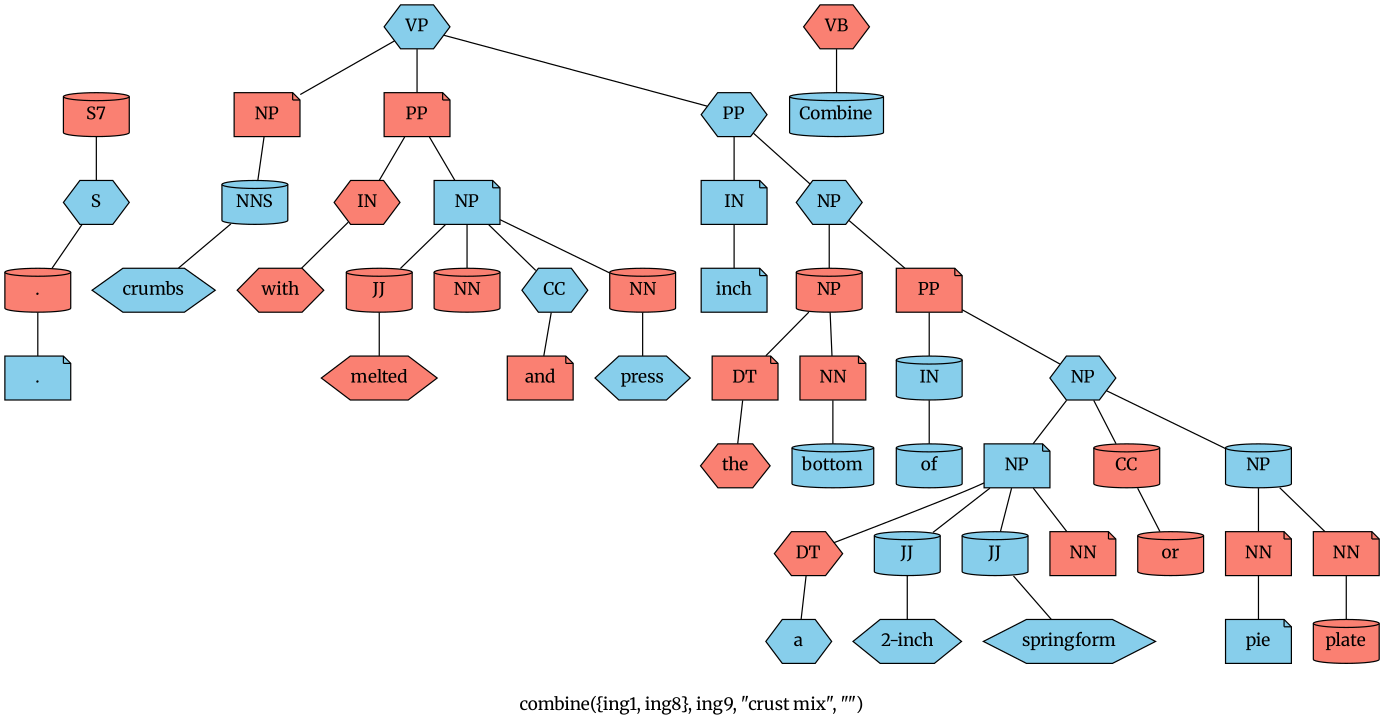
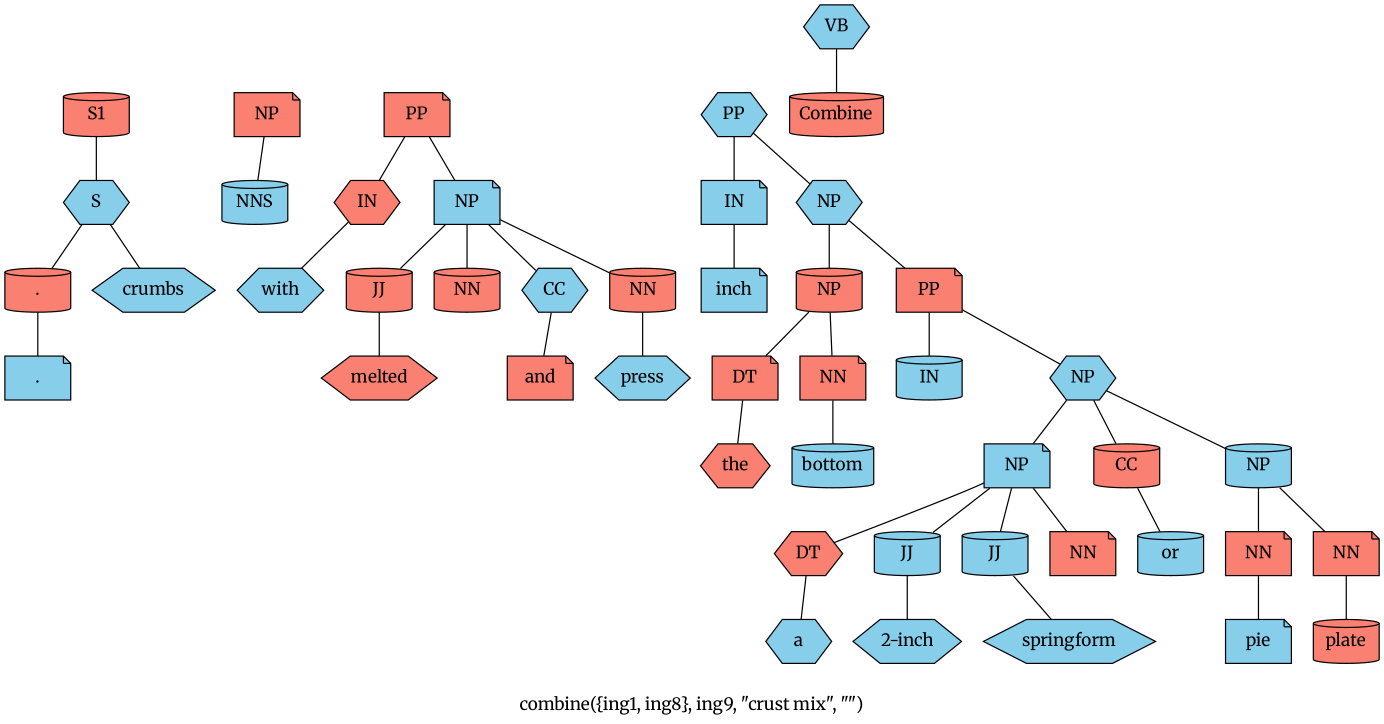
node "VP": removed
node "VB": fillcolor salmon -> skyblue
node "S7": label "S7" -> "S1"
node "Combine": fillcolor skyblue -> salmon
edge "NNS" -- "crumbs": now "S" -- "crumbs"
node "with": fillcolor salmon -> skyblue
node "of": removed
node "or": fillcolor salmon -> skyblue
